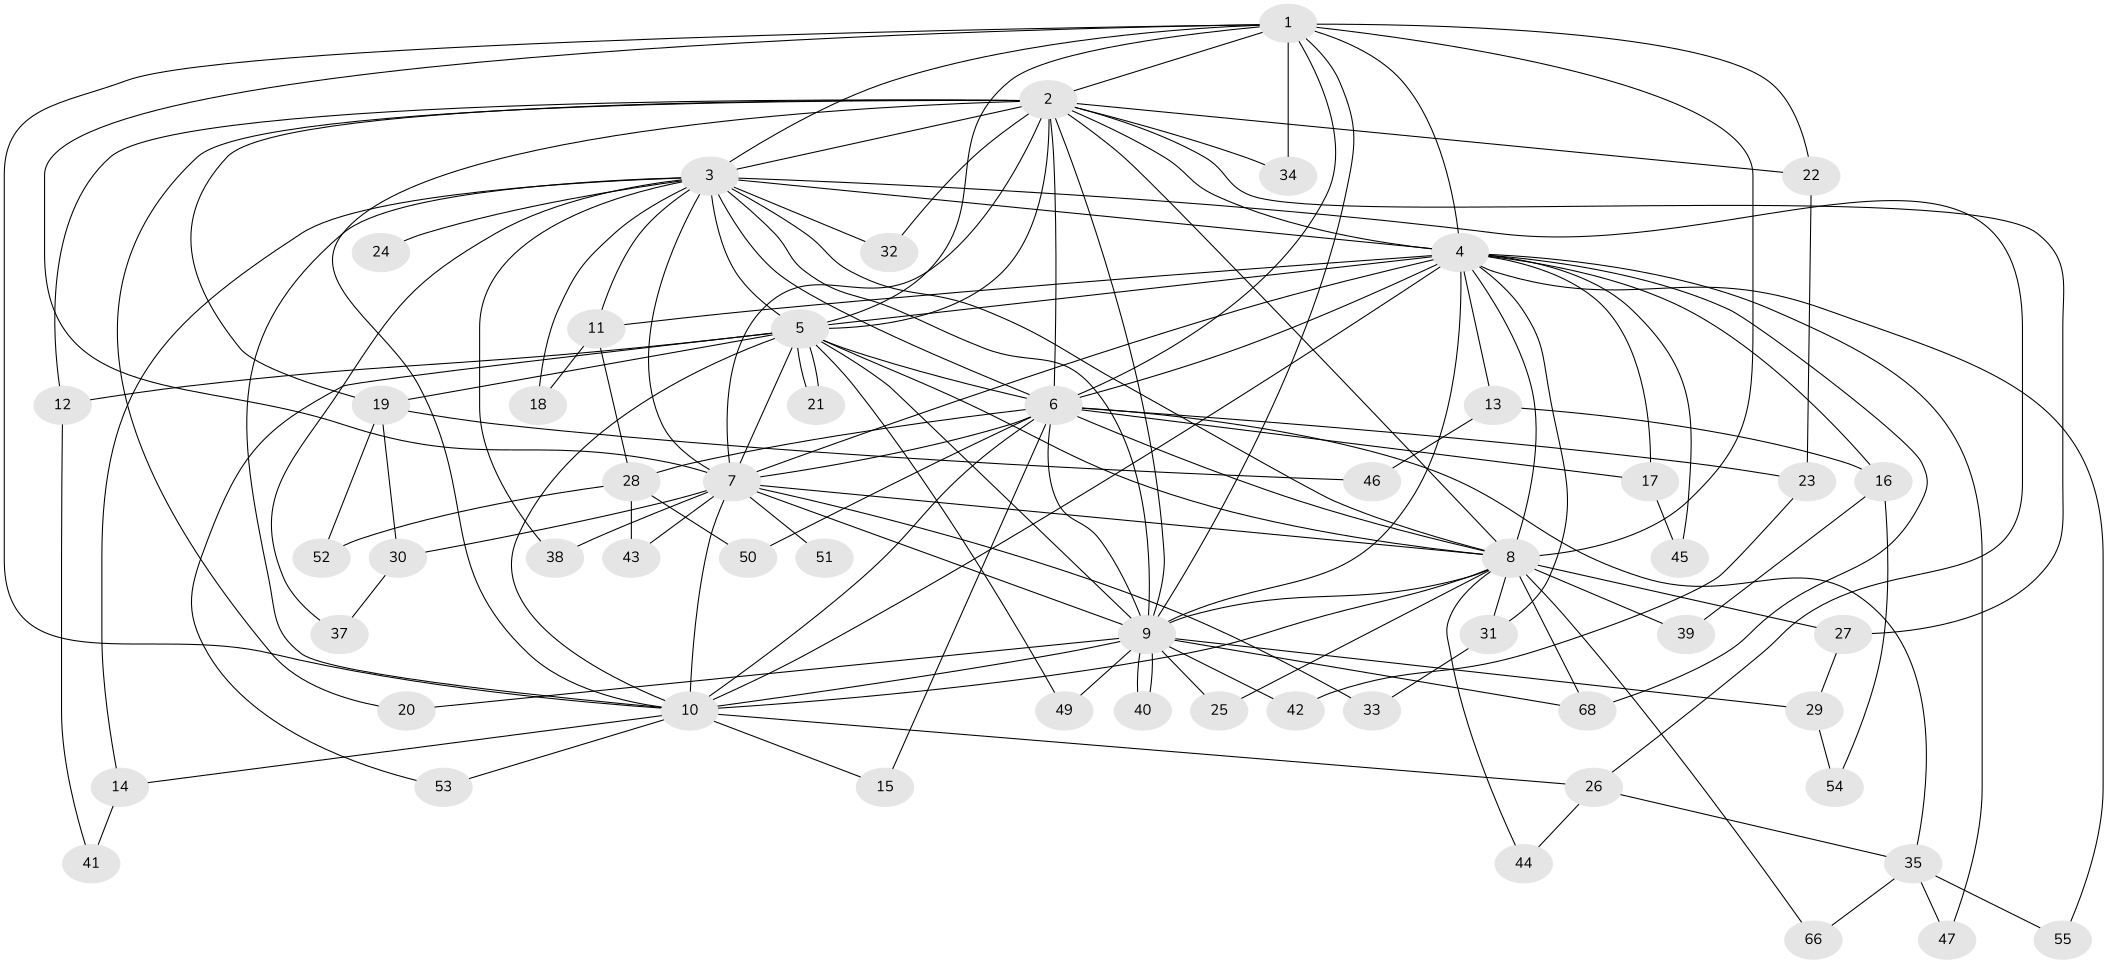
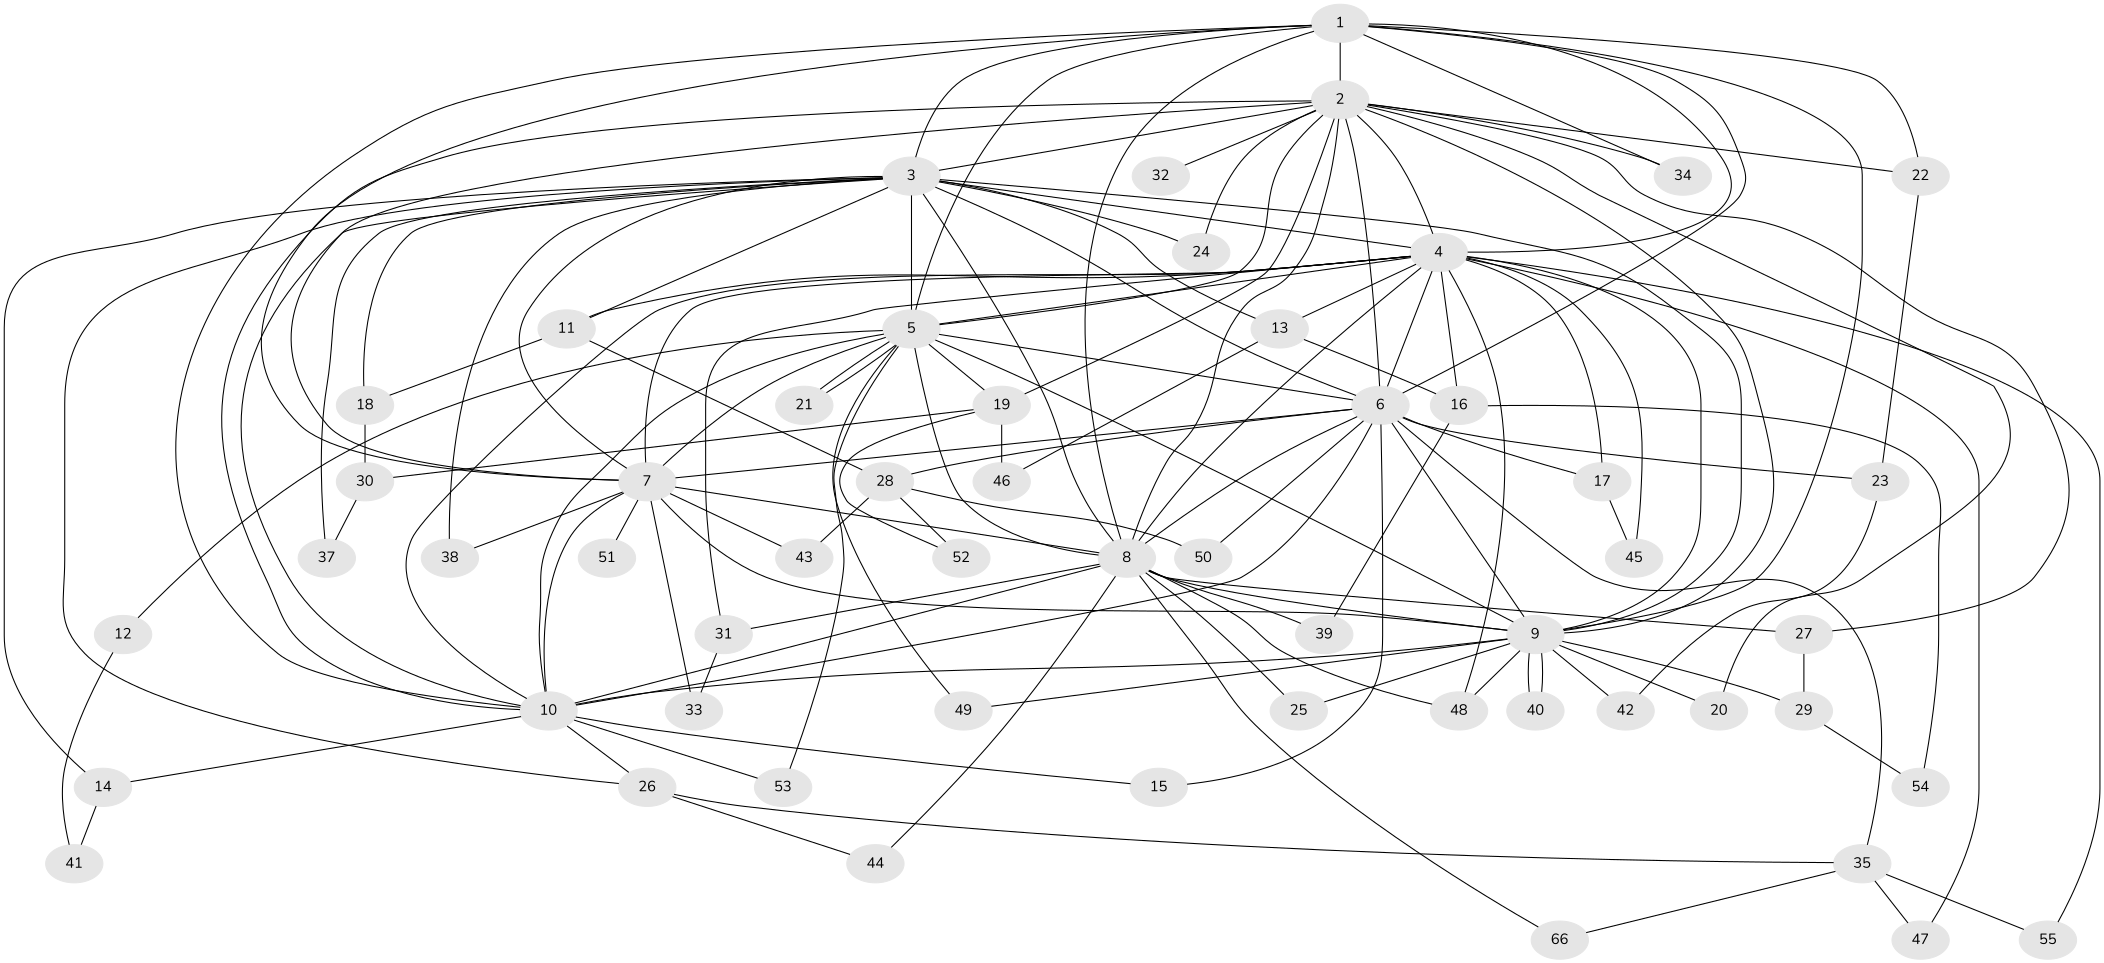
edge "2" -- "12": now "2" -- "24"
edge "3" -- "32": now "3" -- "13"
edge "7" -- "30": now "18" -- "30"
node "68": label "68" -> "48"
